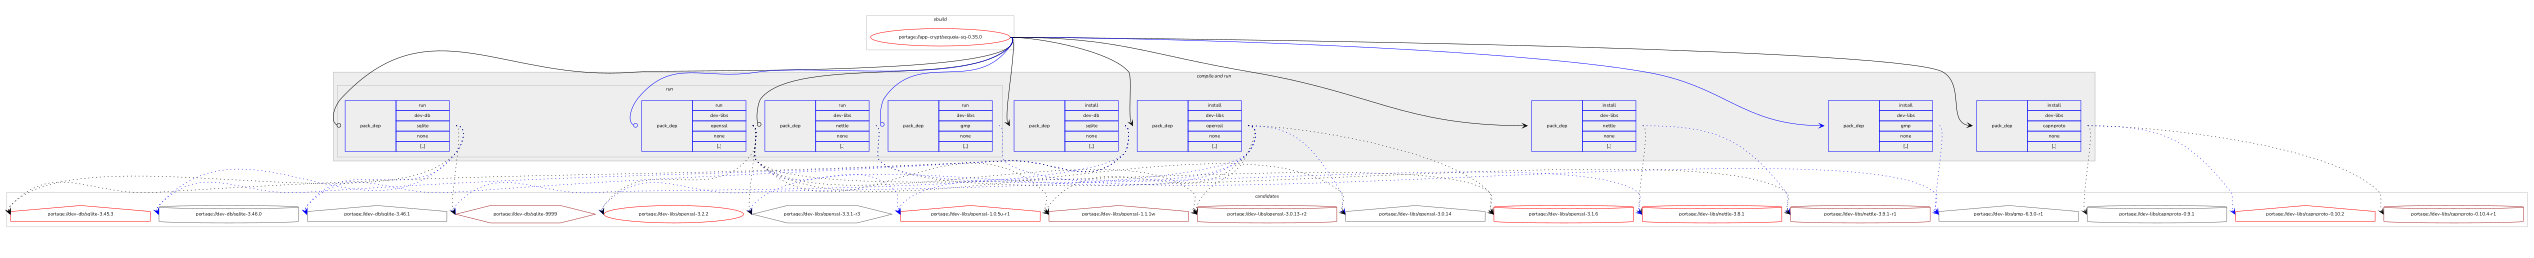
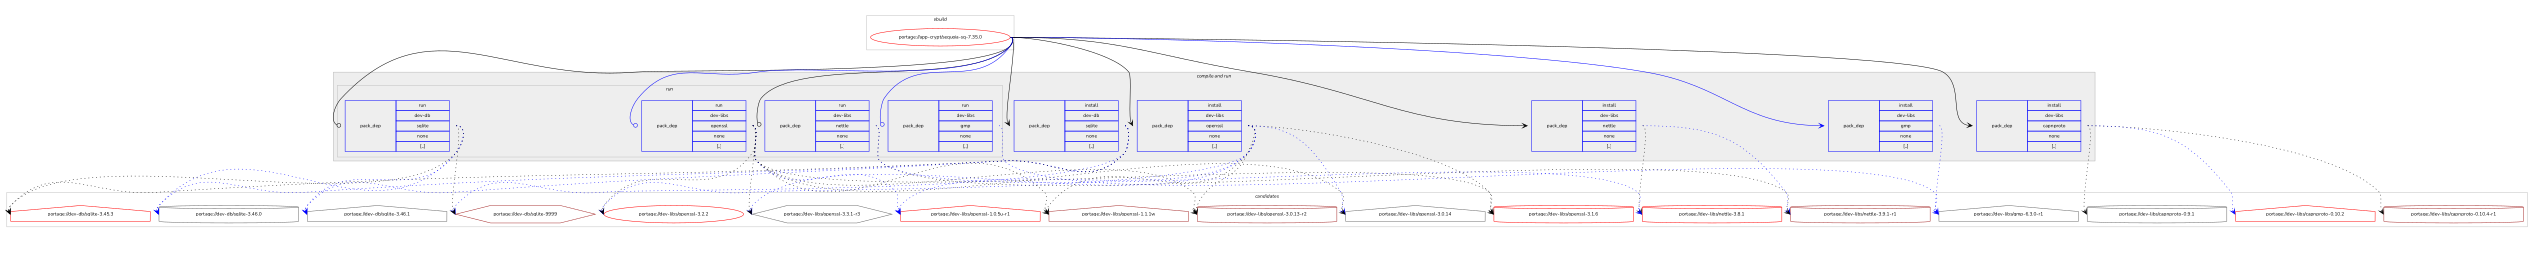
node "portage://app-crypt/sequoia-sq-0.35.0": label "portage://app-crypt/sequoia-sq-0.35.0" -> "portage://app-crypt/sequoia-sq-7.35.0"
